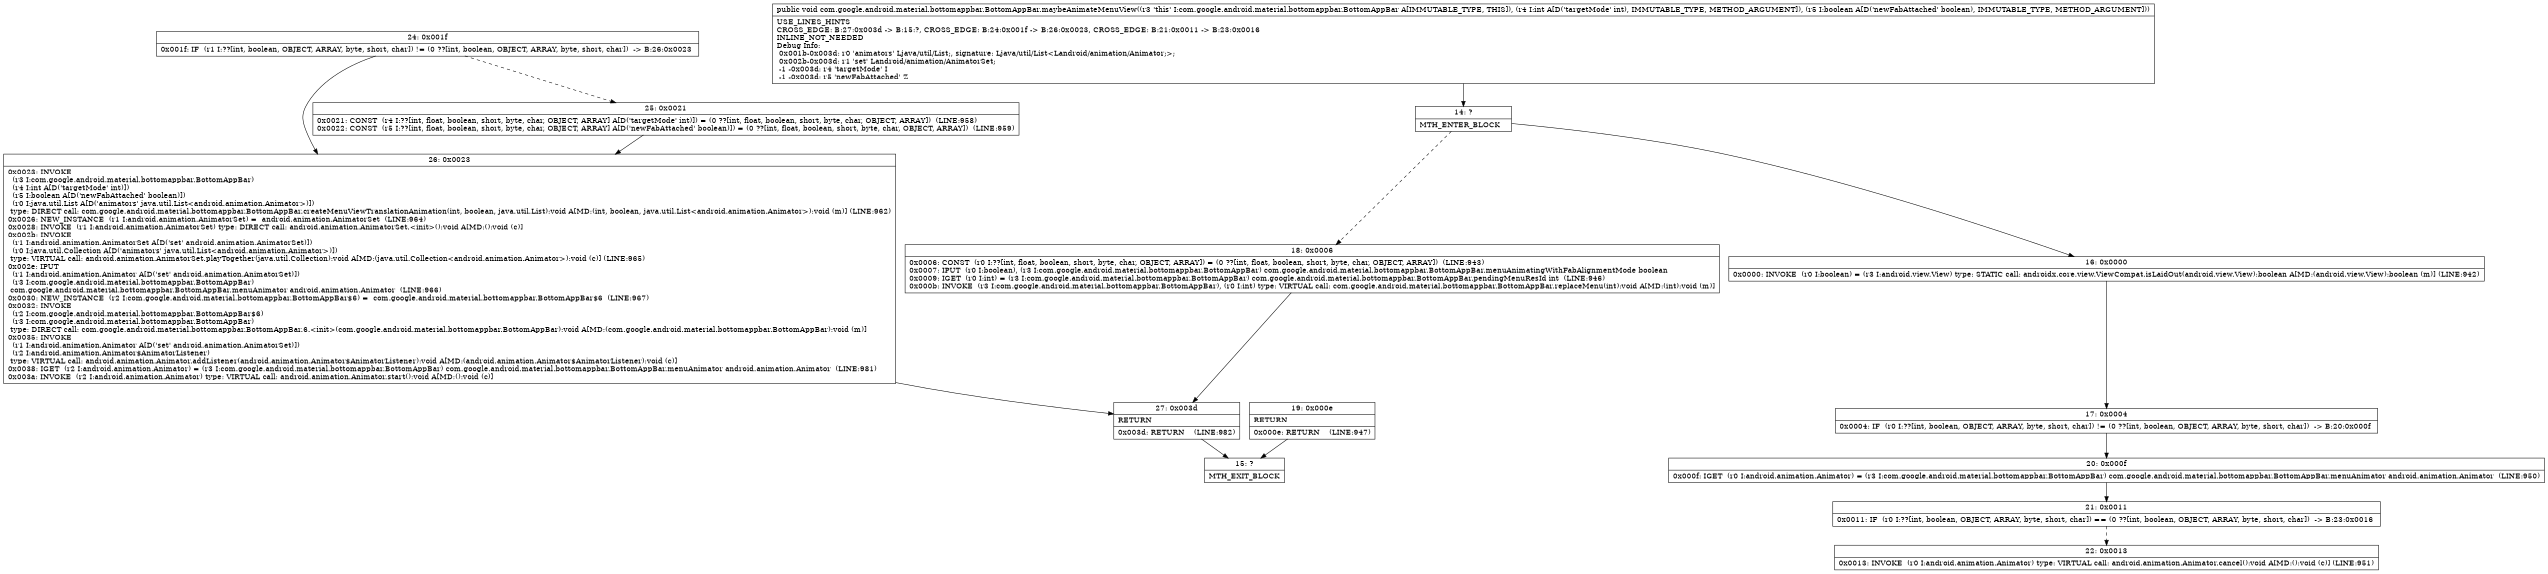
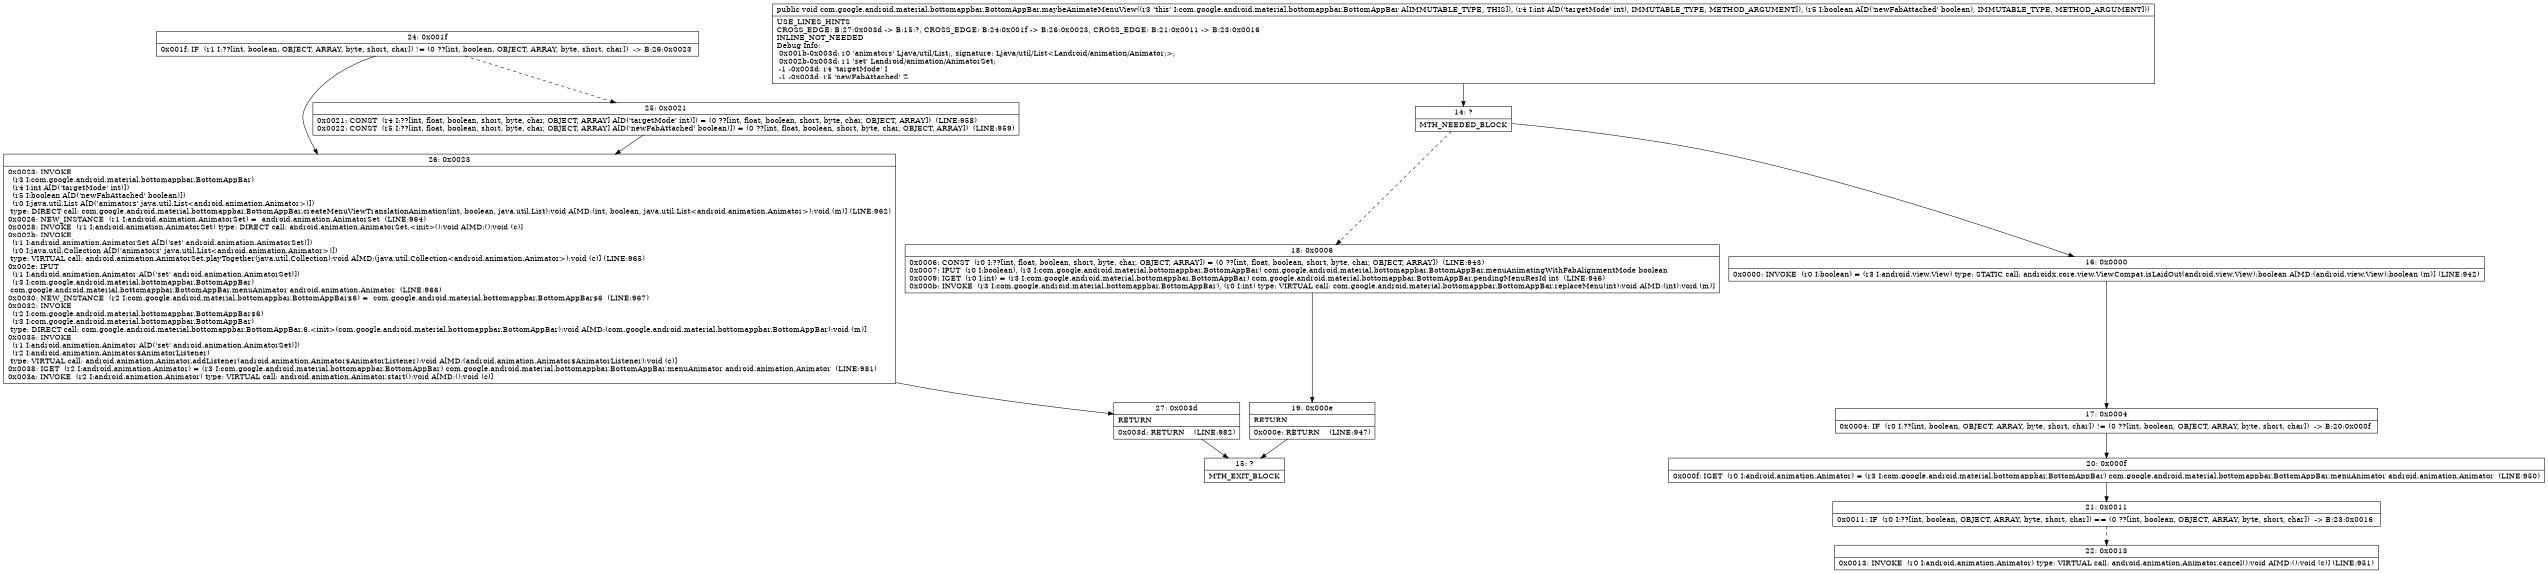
node "14: ?": text "MTH_ENTER_BLOCK" -> "MTH_NEEDED_BLOCK"
edge "18: 0x0006" -> "27: 0x003d": now "18: 0x0006" -> "19: 0x000e"
